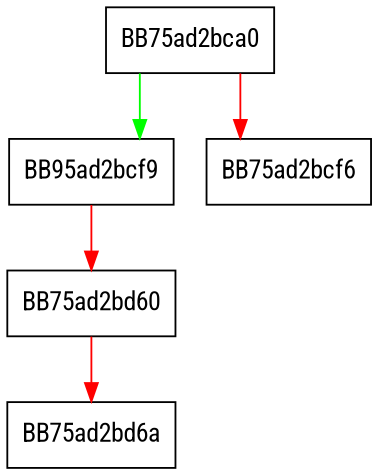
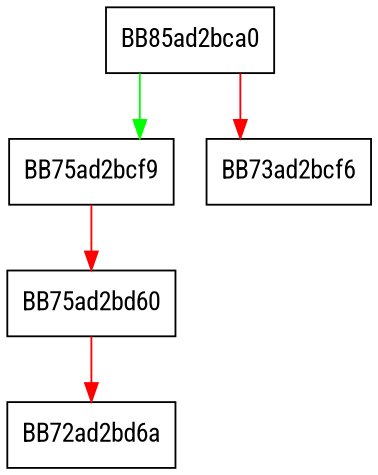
node "BB75ad2bca0": label "BB75ad2bca0" -> "BB85ad2bca0"
node "BB95ad2bcf9": label "BB95ad2bcf9" -> "BB75ad2bcf9"
node "BB75ad2bcf6": label "BB75ad2bcf6" -> "BB73ad2bcf6"
node "BB75ad2bd6a": label "BB75ad2bd6a" -> "BB72ad2bd6a"
